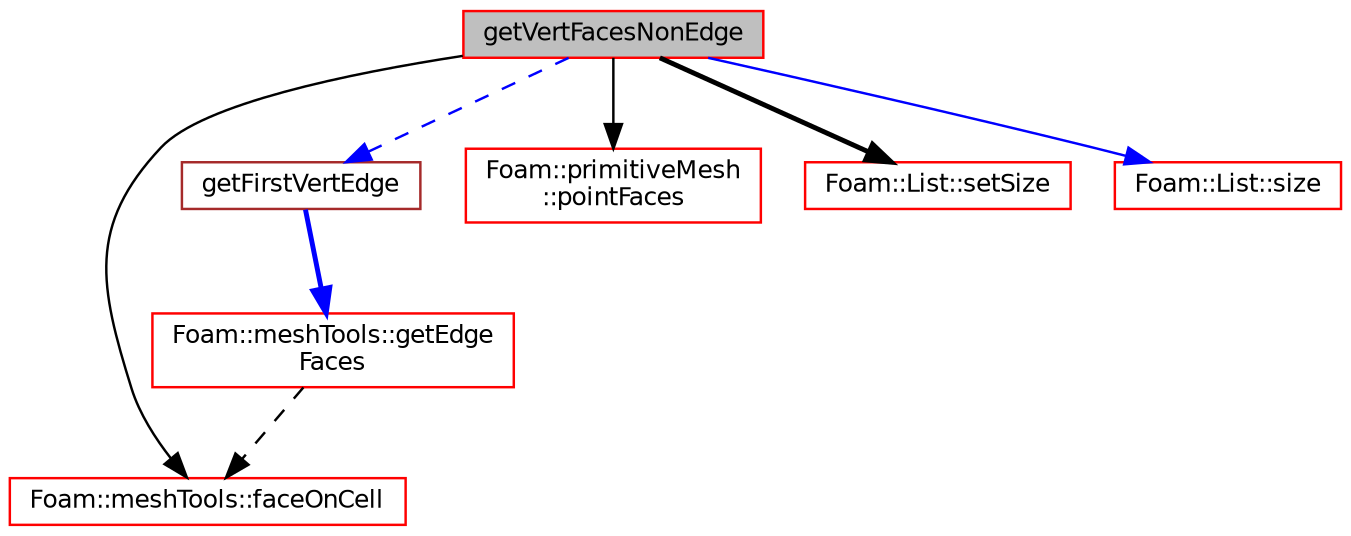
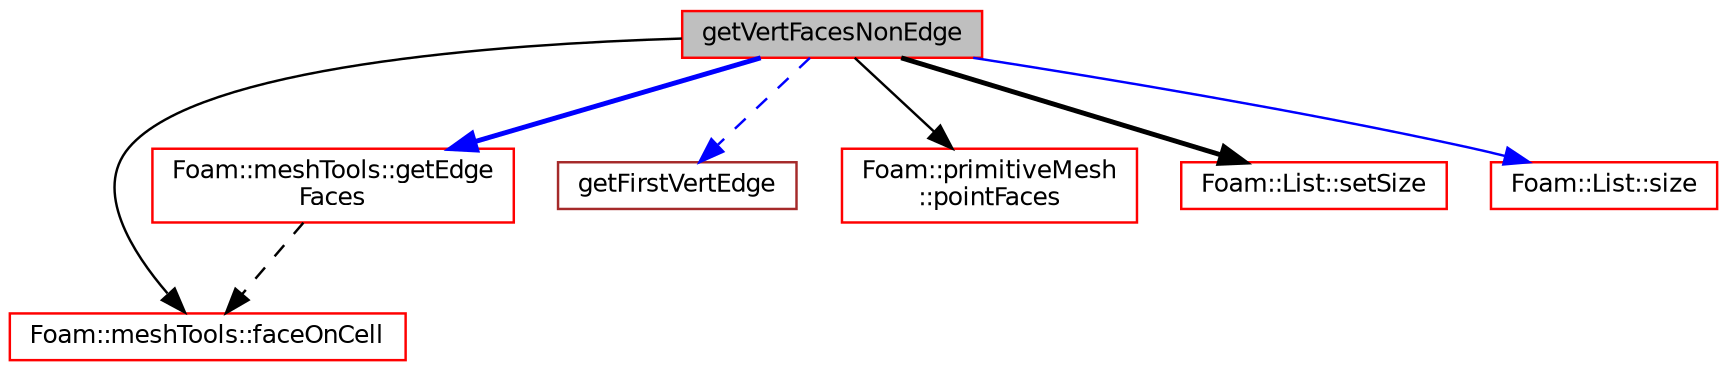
edge "getFirstVertEdge" -> "Foam::meshTools::getEdge Faces": now "getVertFacesNonEdge" -> "Foam::meshTools::getEdge Faces"
